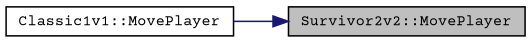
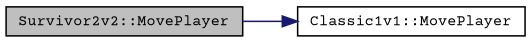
edge "Classic1v1::MovePlayer" -> "Survivor2v2::MovePlayer": reversed
